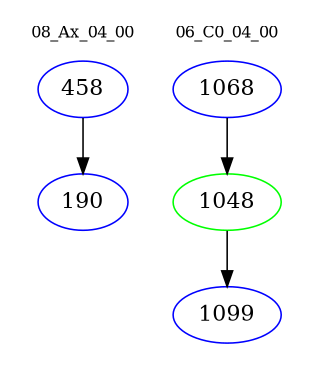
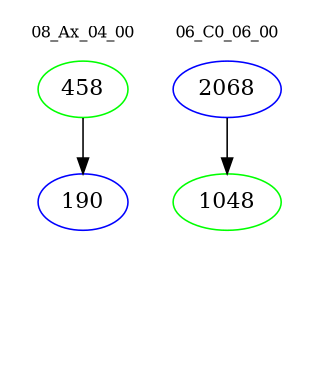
cluster "06_C0_04_00": label "06_C0_04_00" -> "06_C0_06_00"
node "458": color blue -> green
node "1068": label "1068" -> "2068"
node "1099": removed
